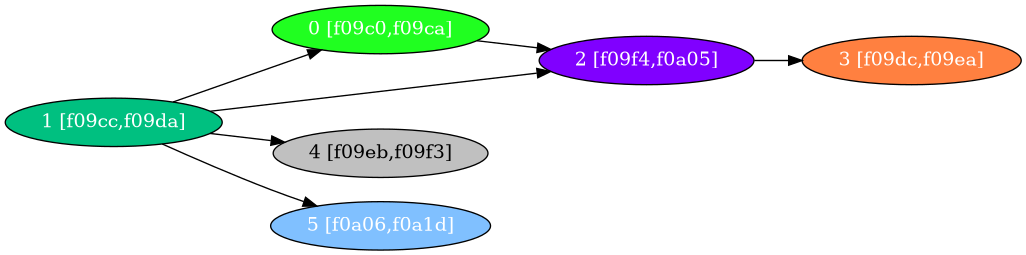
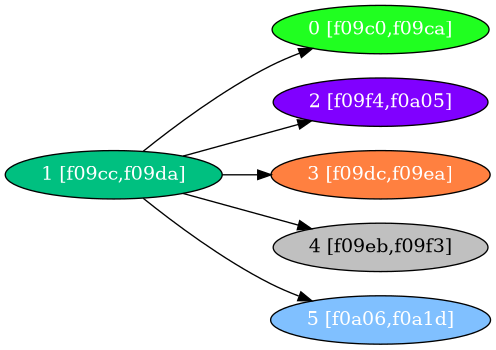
edge "0 [f09c0,f09ca]" -> "2 [f09f4,f0a05]": removed
edge "2 [f09f4,f0a05]" -> "3 [f09dc,f09ea]": now "1 [f09cc,f09da]" -> "3 [f09dc,f09ea]"
